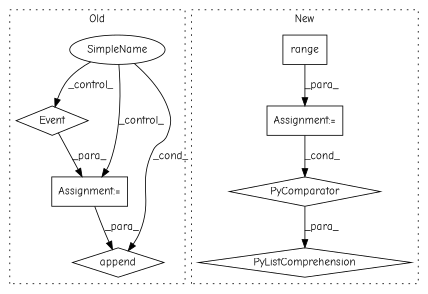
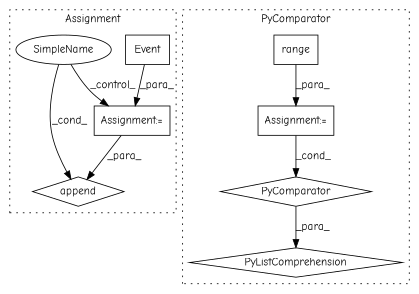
cluster "Old": label "Old" -> "Assignment"
cluster "New": label "New" -> "PyComparator"
edge "SimpleName" -> "Event": removed, label "_control_"
node "Event": shape diamond -> box
